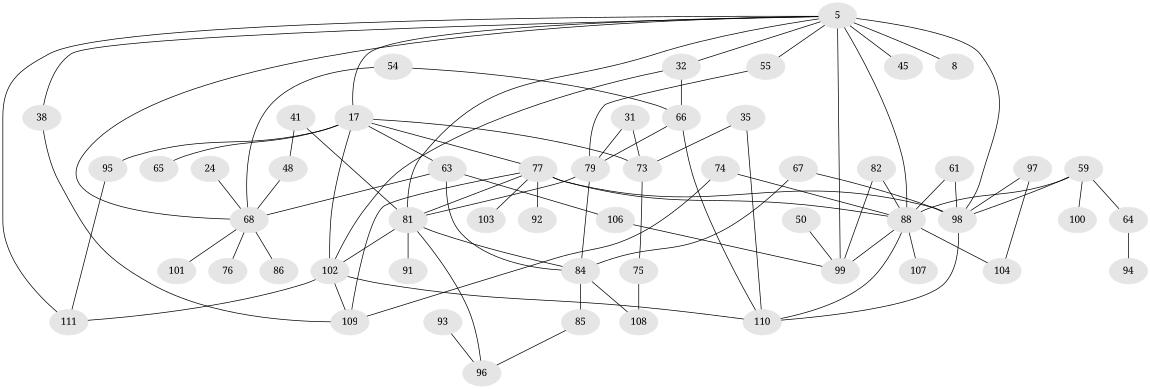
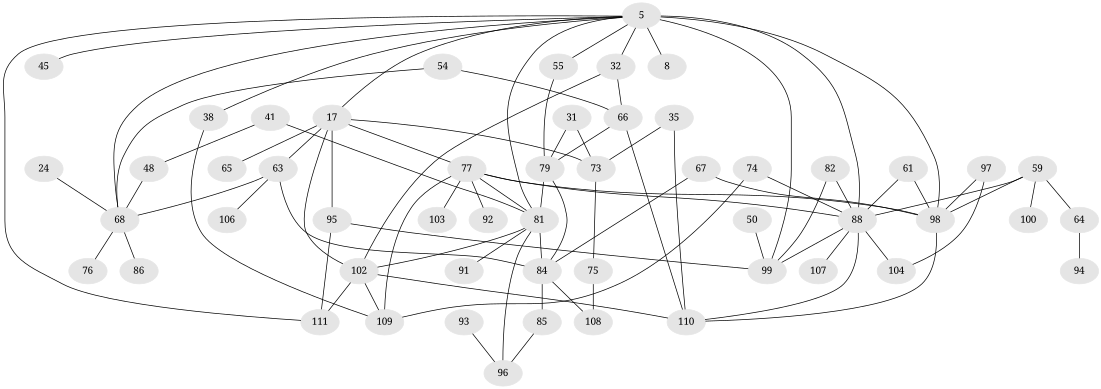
edge "106" -- "99": now "95" -- "99"
node "101": removed
